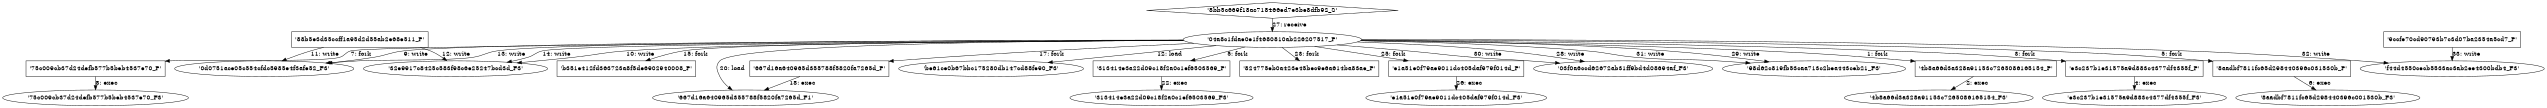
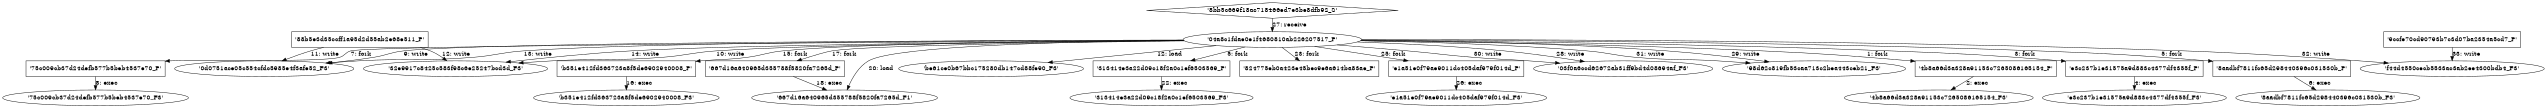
node "'b351e412fd363723a8f5de6902940008_F3'": added
node "'8aadbf7811fc65d298440396c001530b_F3'": label "'8aadbf7811fc65d298440396c001530b_F3'" -> "'8aadbf7811fc65d298440396c031530b_F3'"
